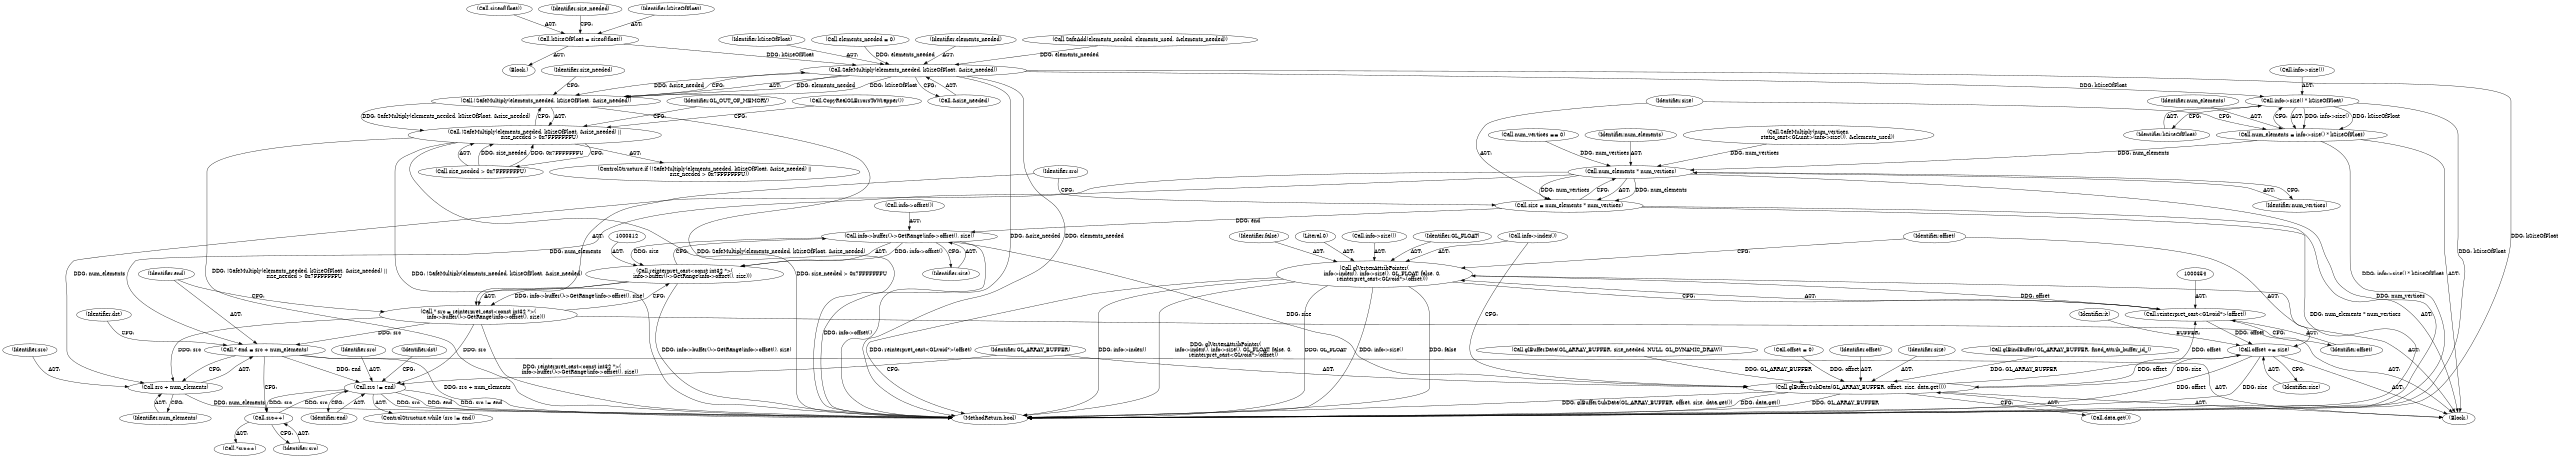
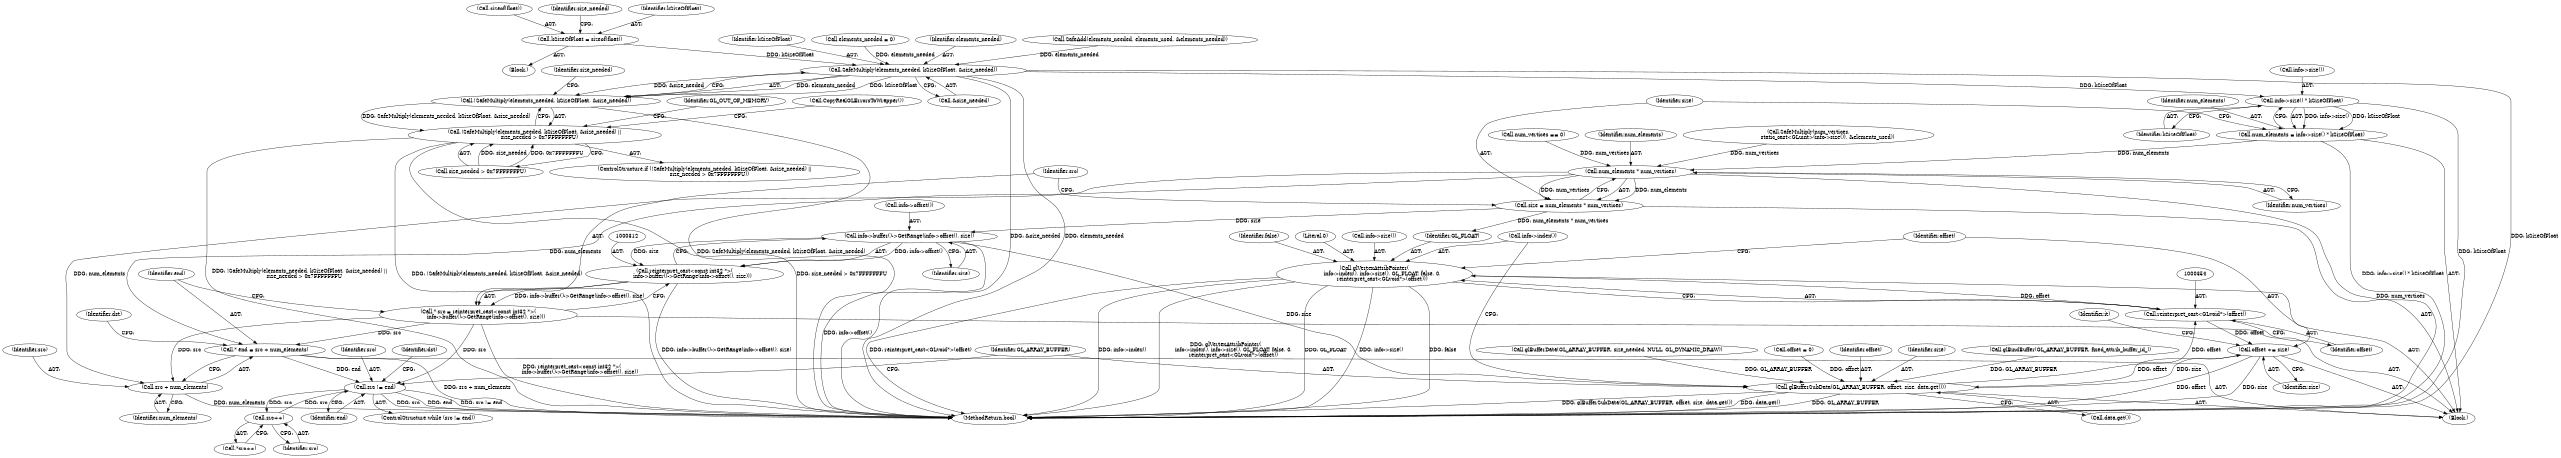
edge "(Call,size = num_elements * num_vertices)" -> "(Call,info->buffer()->GetRange(info->offset(), size))": label "DDG: end" -> "DDG: size"
edge "(Identifier,it)" -> "(Call,offset += size)": label "BUFFER: " -> "CFG: "
edge "(Call,* end = src + num_elements)" -> "(Call,src++)": now "(Call,*src++)" -> "(Call,src++)"
edge "(Call,size = num_elements * num_vertices)" -> "(MethodReturn,bool)": now "(Call,size = num_elements * num_vertices)" -> "(Identifier,GL_FLOAT)"
